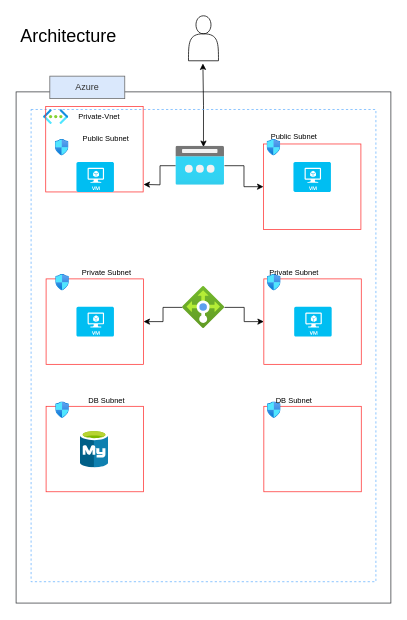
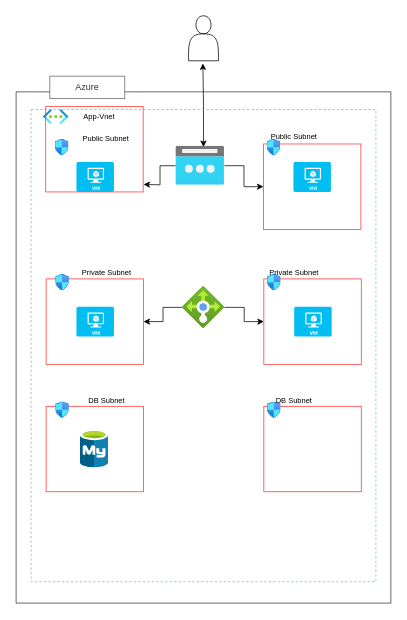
node "Architecture": removed
node "Azure": fillcolor #dae8fc -> #ffffff
node "Private-Vnet": label "Private-Vnet" -> "App-Vnet"
